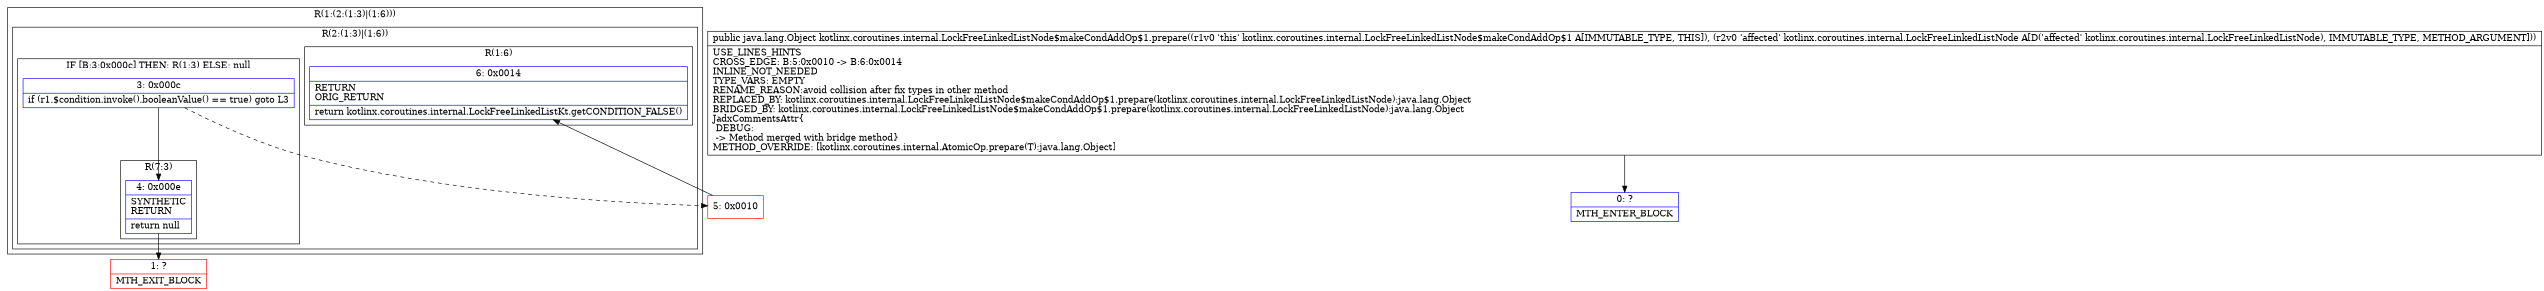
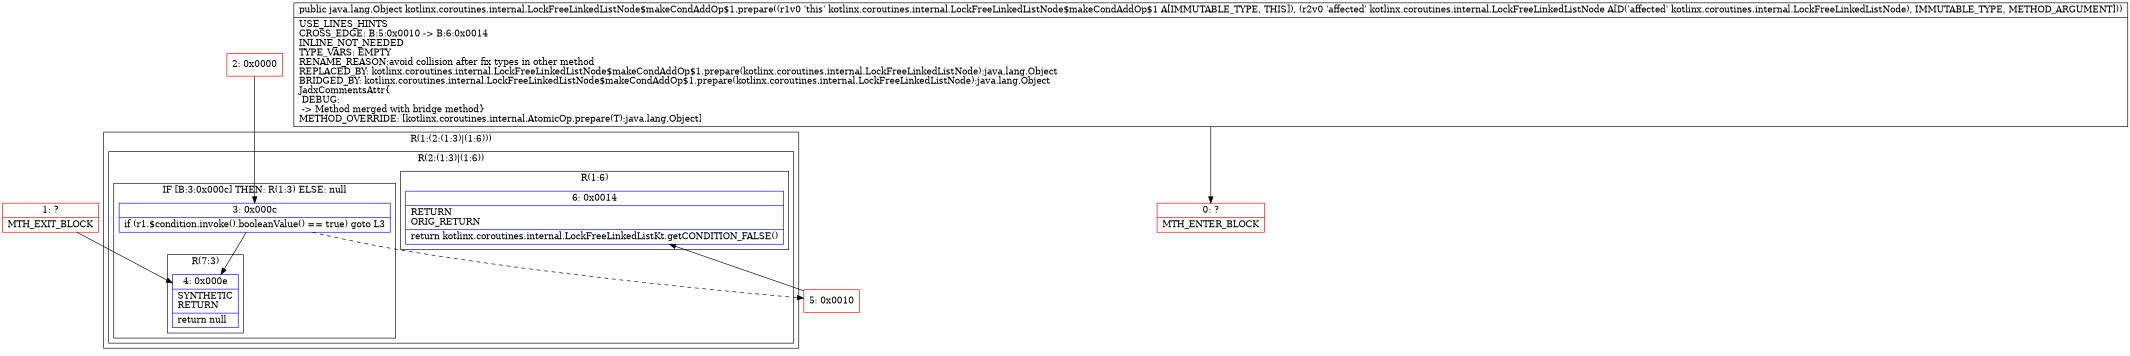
node "2: 0x0000": added
node "0: ?": color blue -> red
edge "4: 0x000e" -> "1: ?": reversed
